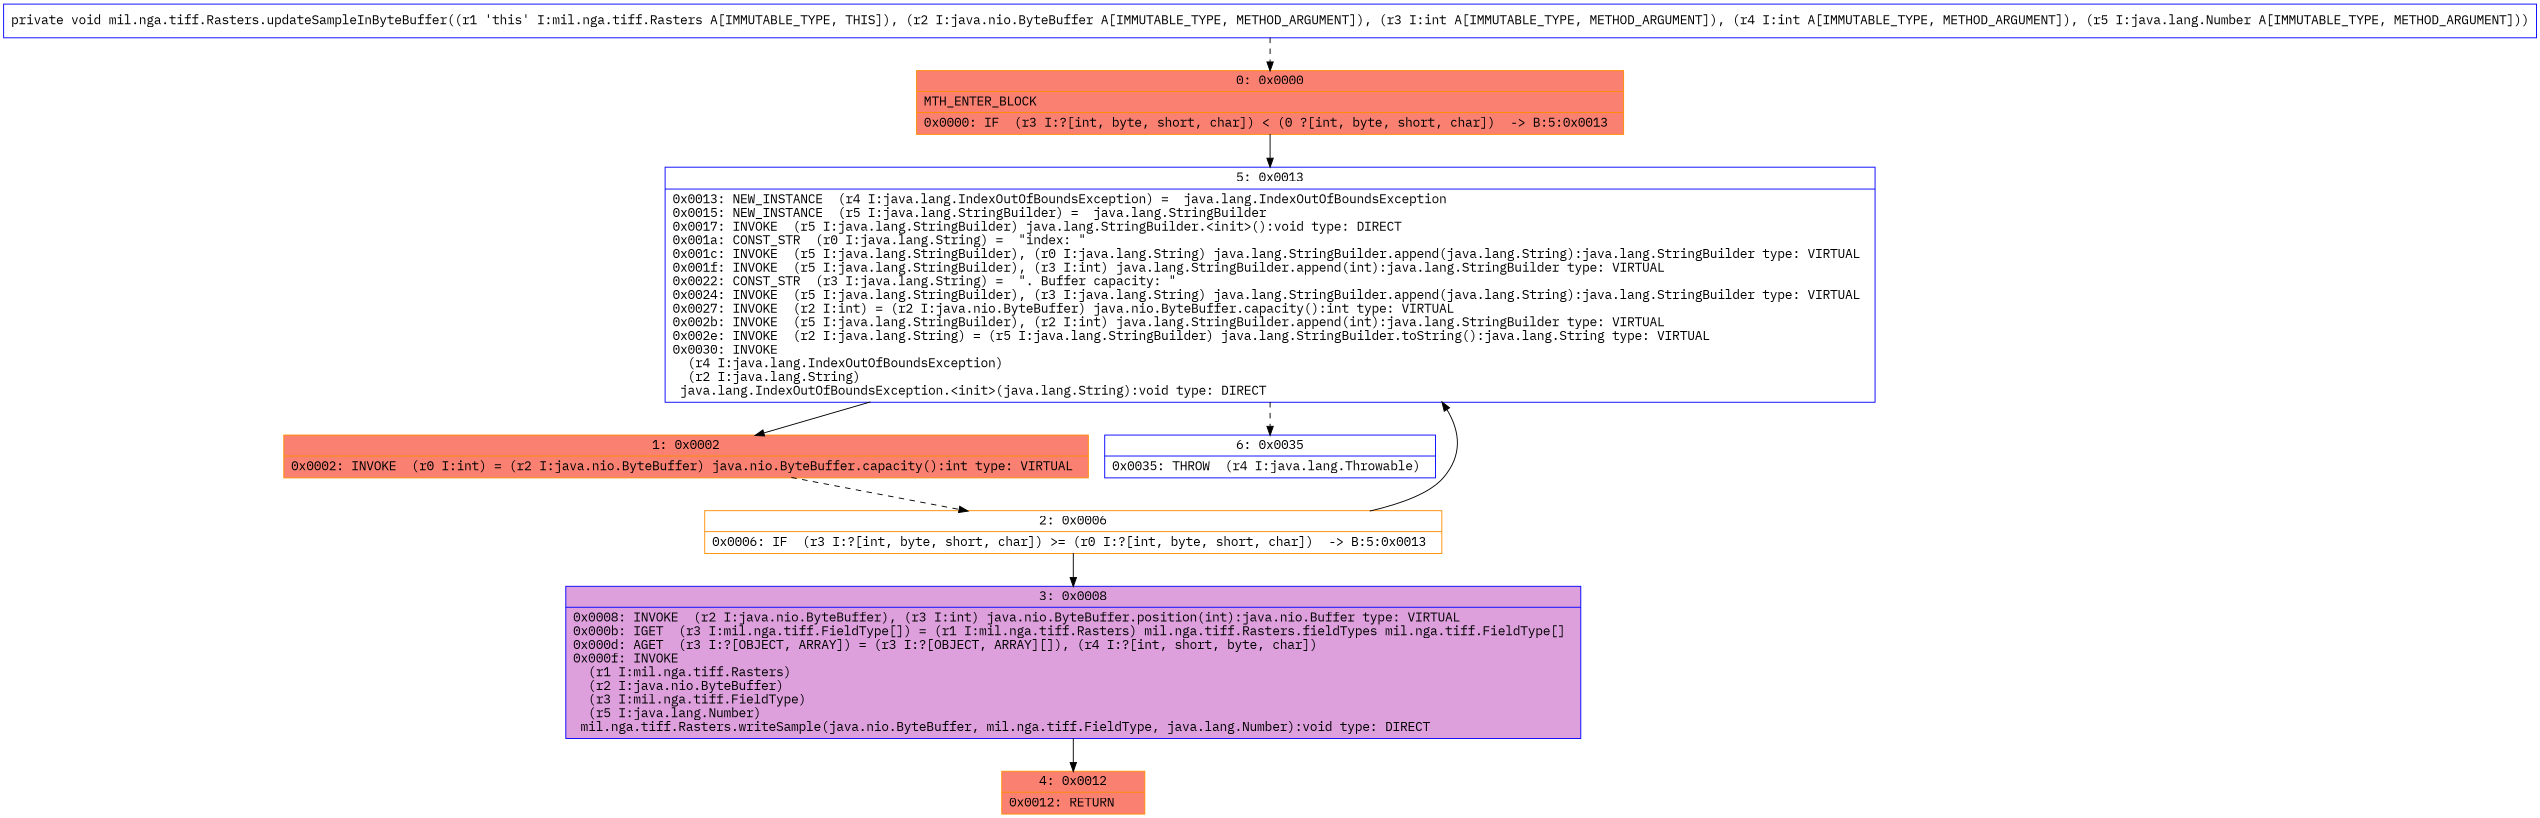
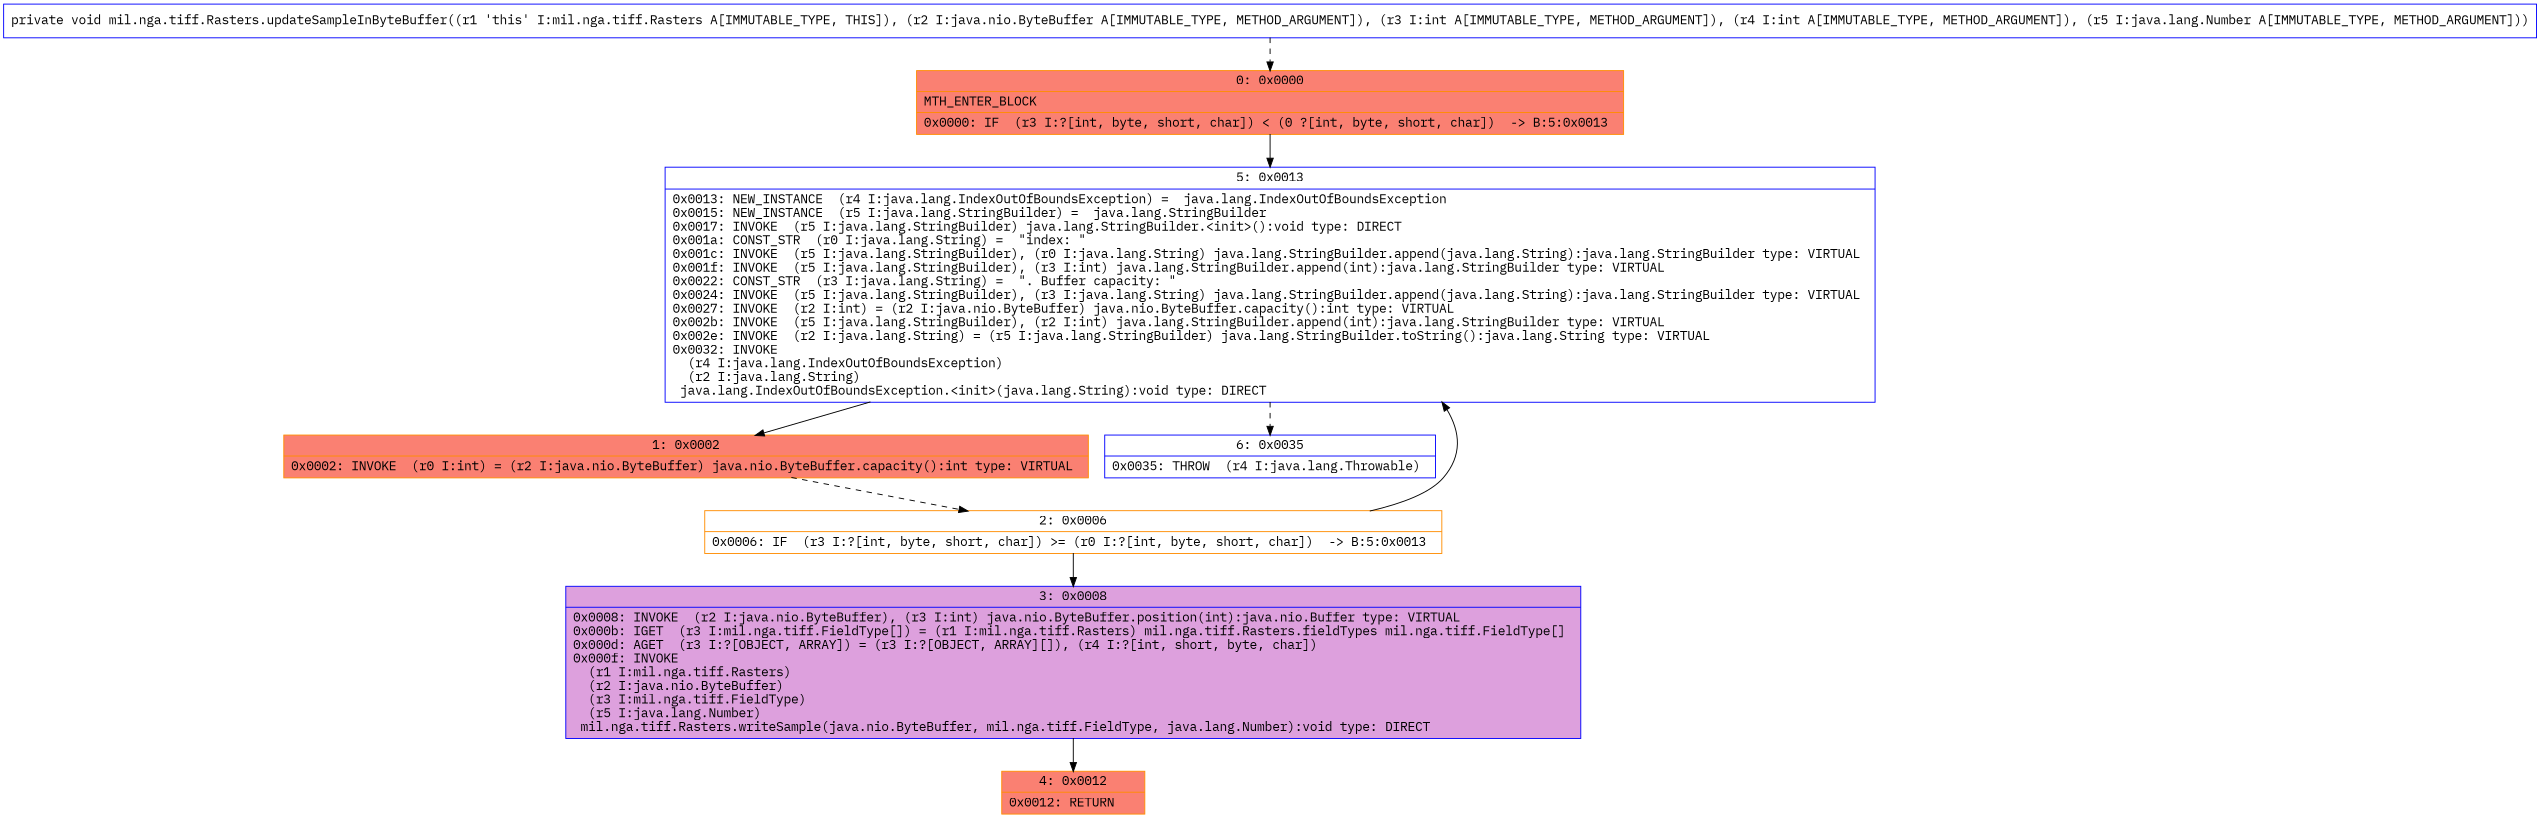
node "5: 0x0013": text "0x0030: INVOKE" -> "0x0032: INVOKE"
